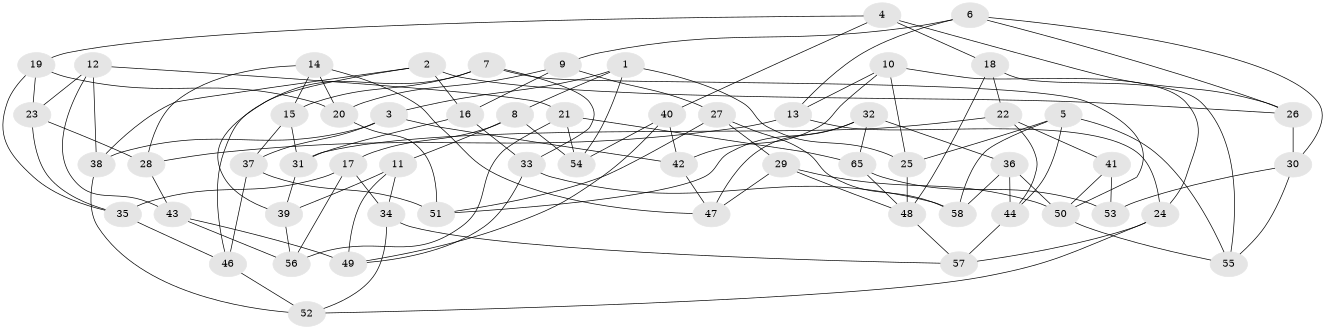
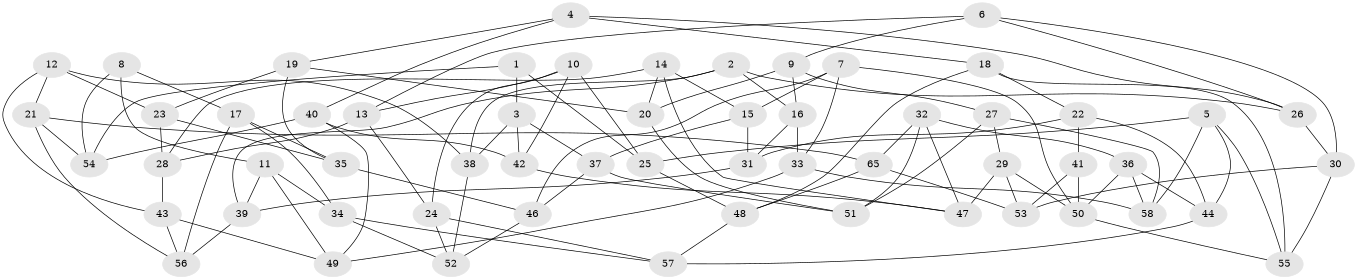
edge "1" -- "8": removed
edge "29" -- "48": now "29" -- "53"
